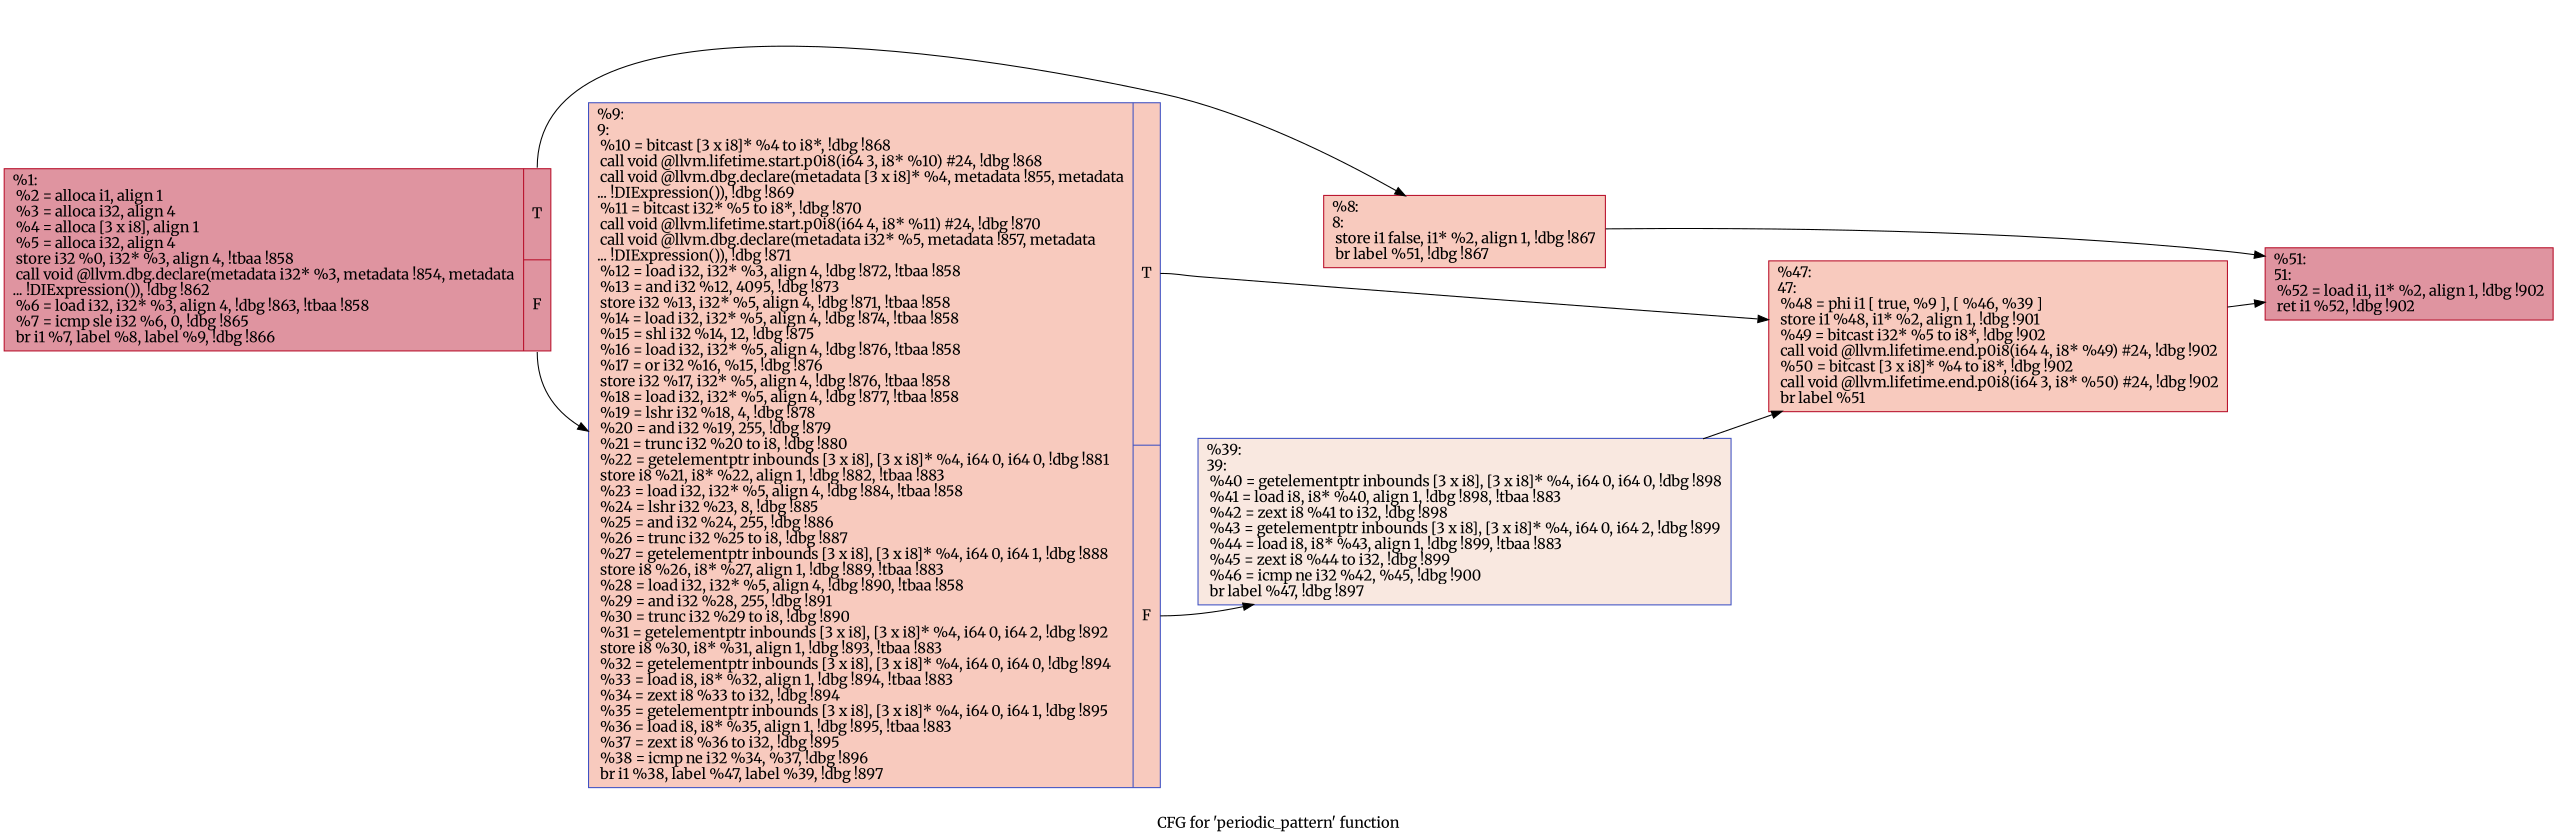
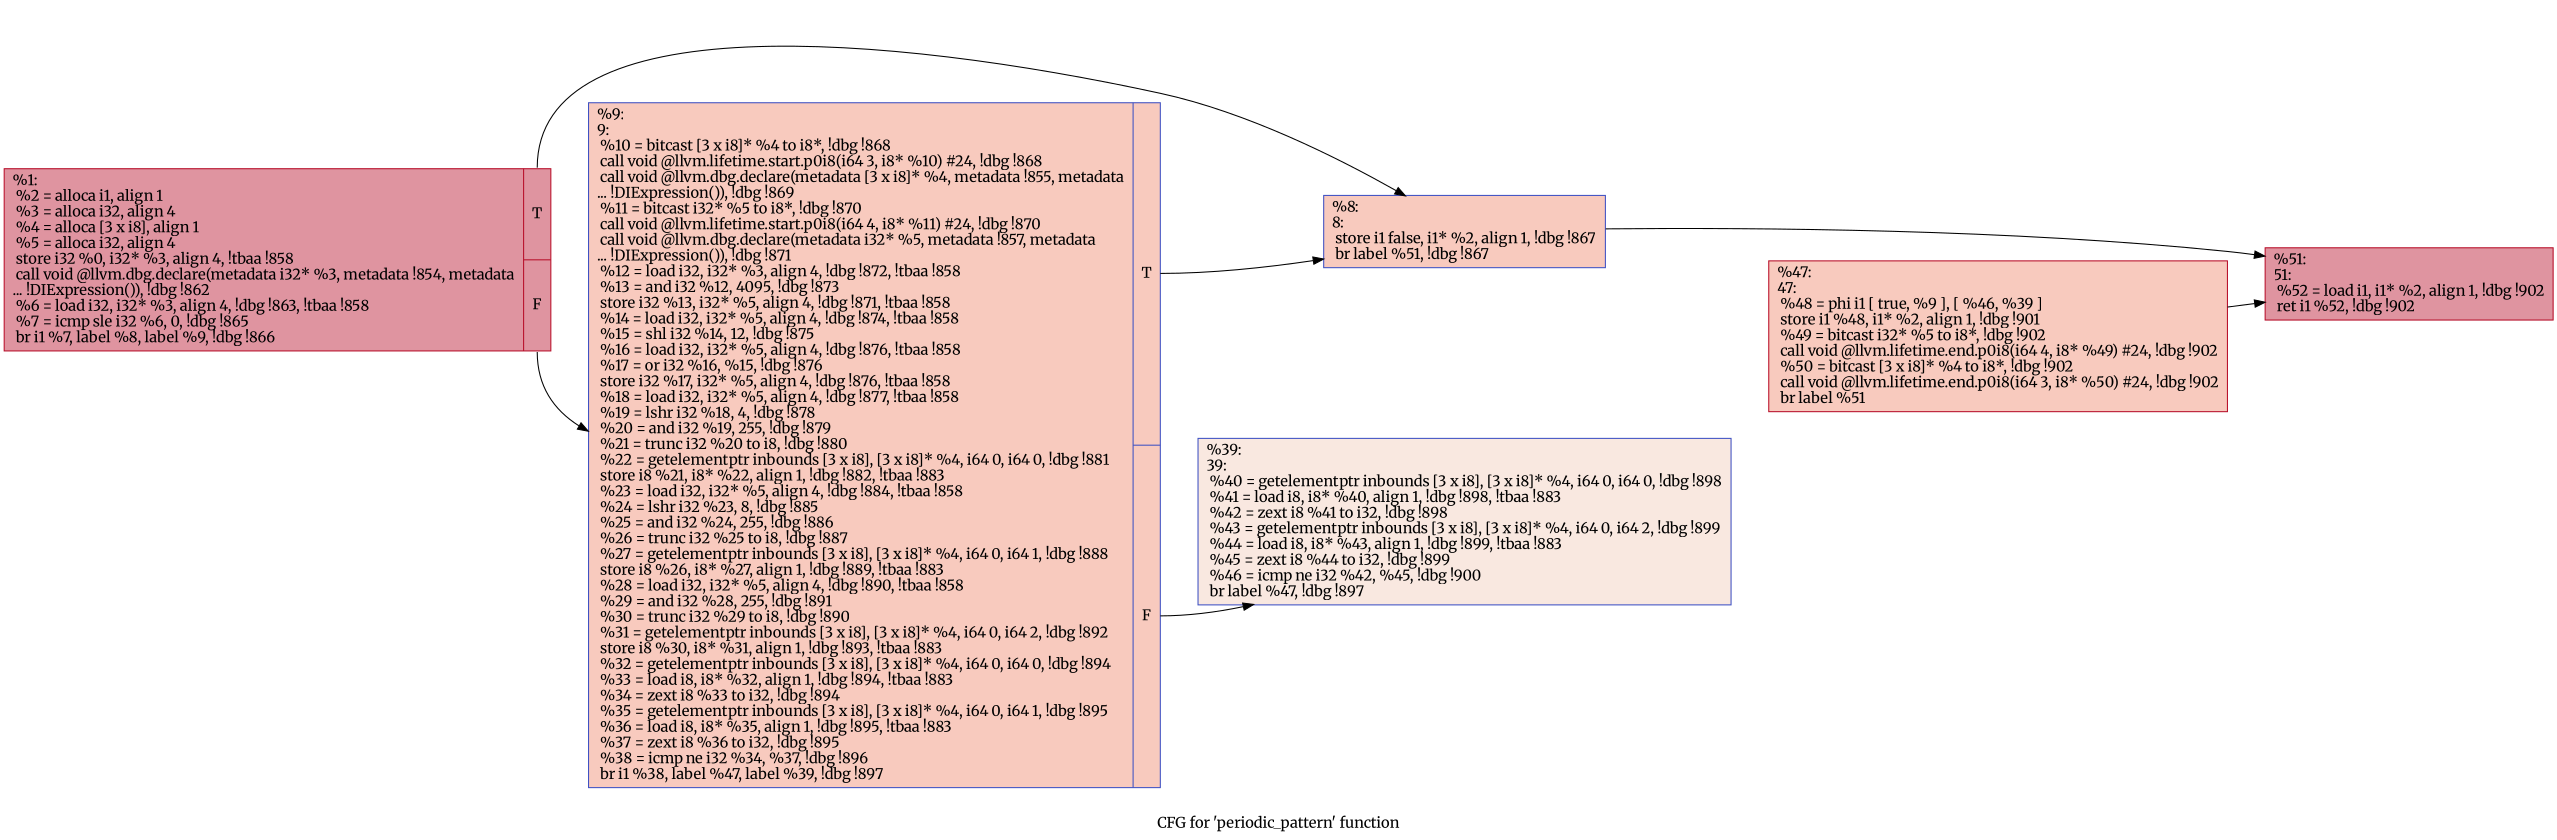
node "%8:": color #b70d28ff -> #3d50c3ff
edge "%9:" -> "%47:": now "%9:" -> "%8:"
edge "%39:" -> "%47:": removed
